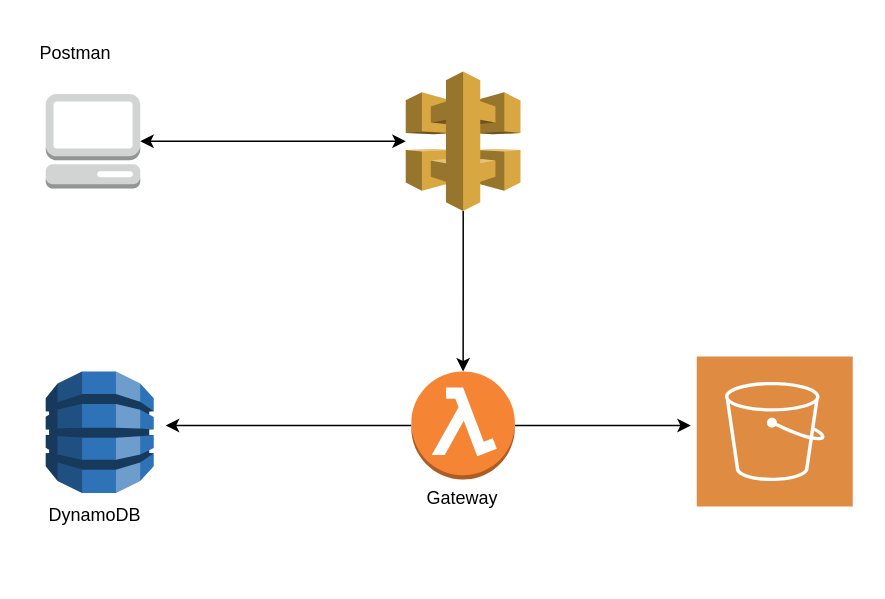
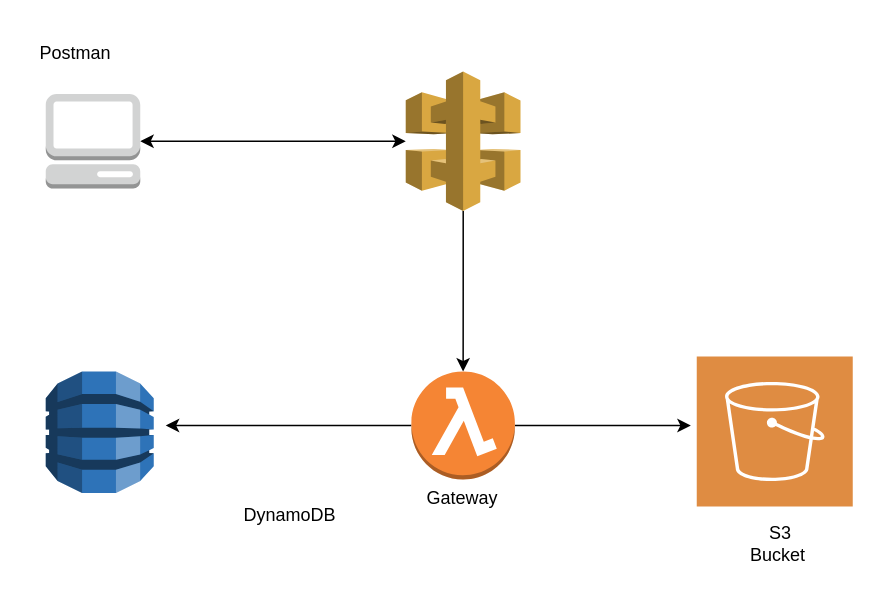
node "DynamoDB": moved (95, 515) -> (290, 515)
node "S3 Bucket": added
